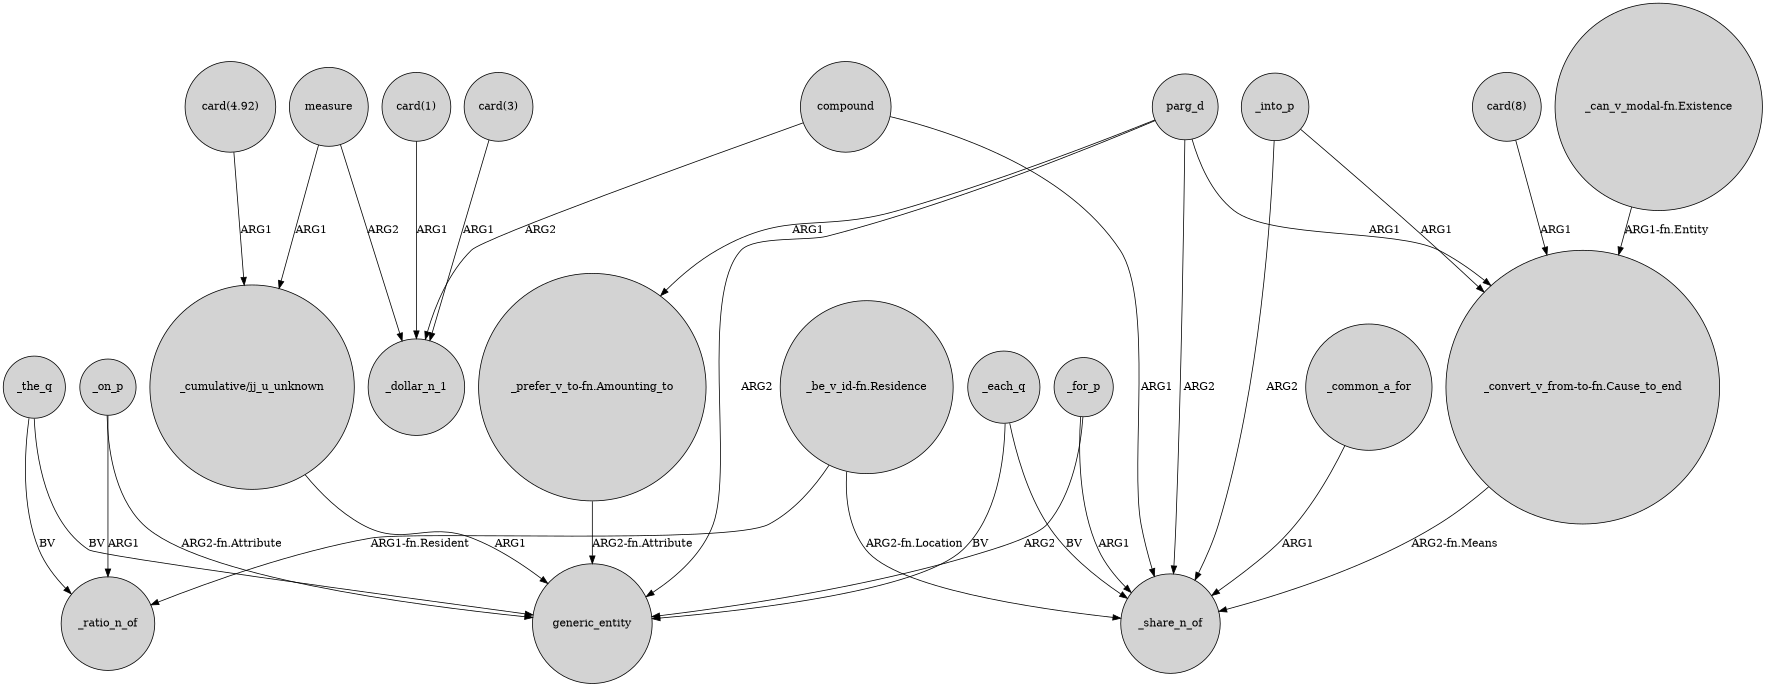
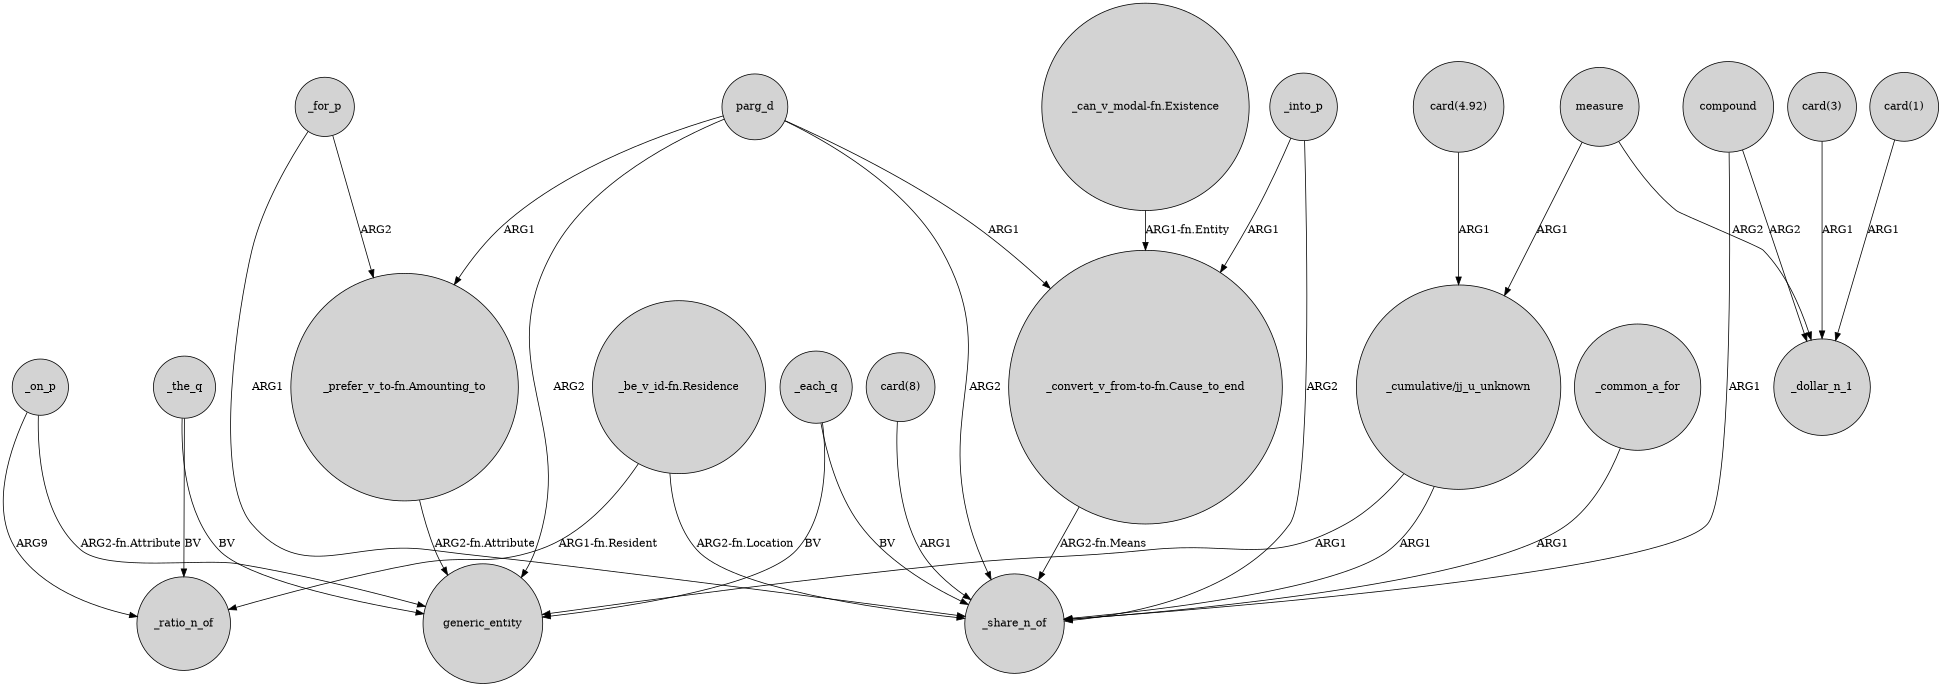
edge "card(8)" -> "_convert_v_from-to-fn.Cause_to_end": now "card(8)" -> "_share_n_of"
edge "_on_p" -> "_ratio_n_of": label "ARG1" -> "ARG9"
edge "_for_p" -> "generic_entity": now "_for_p" -> "_prefer_v_to-fn.Amounting_to"
edge "_cumulative/jj_u_unknown" -> "_share_n_of": added, label "ARG1"
